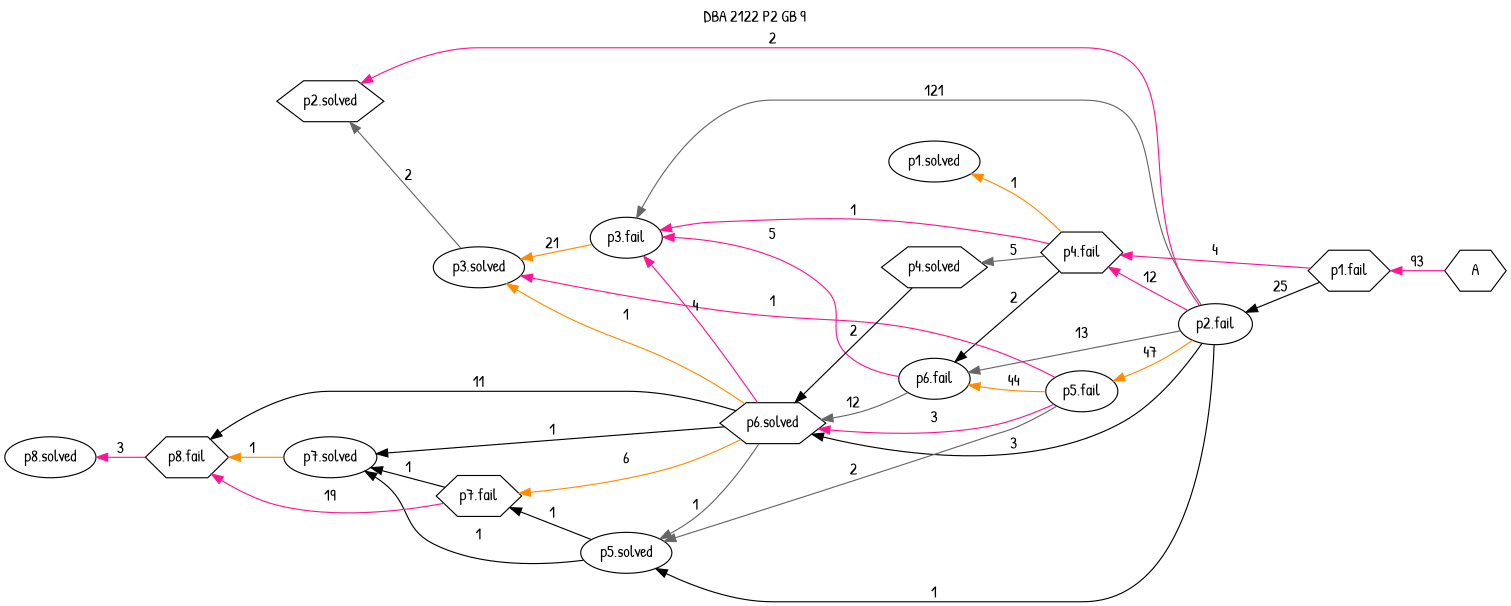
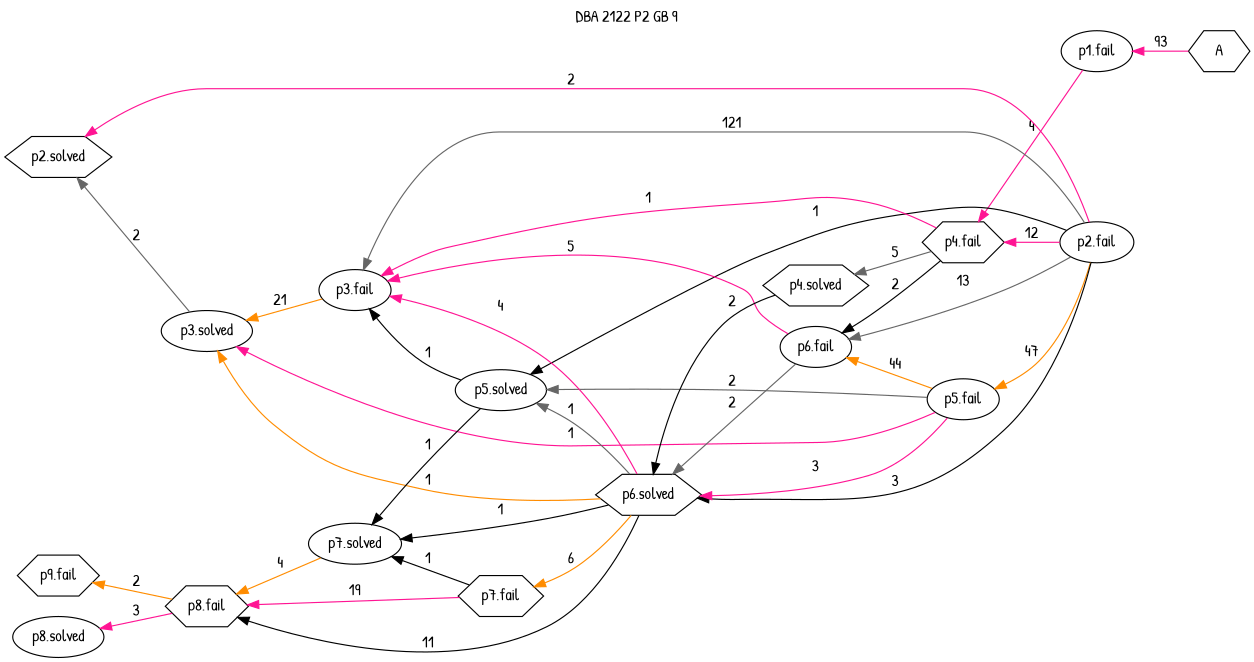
node "p1.solved": removed
node "p1.fail": shape hexagon -> ellipse
edge "p1.fail" -> "p2.fail": removed, label "25"
edge "p6.fail" -> "p6.solved": label "12" -> "2"
edge "p7.solved" -> "p8.fail": label "1" -> "4"
edge "p5.solved" -> "p7.fail": now "p5.solved" -> "p3.fail"
node "p9.fail": added
